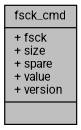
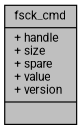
node "fsck_cmd": text "+ fsck" -> "+ handle"
